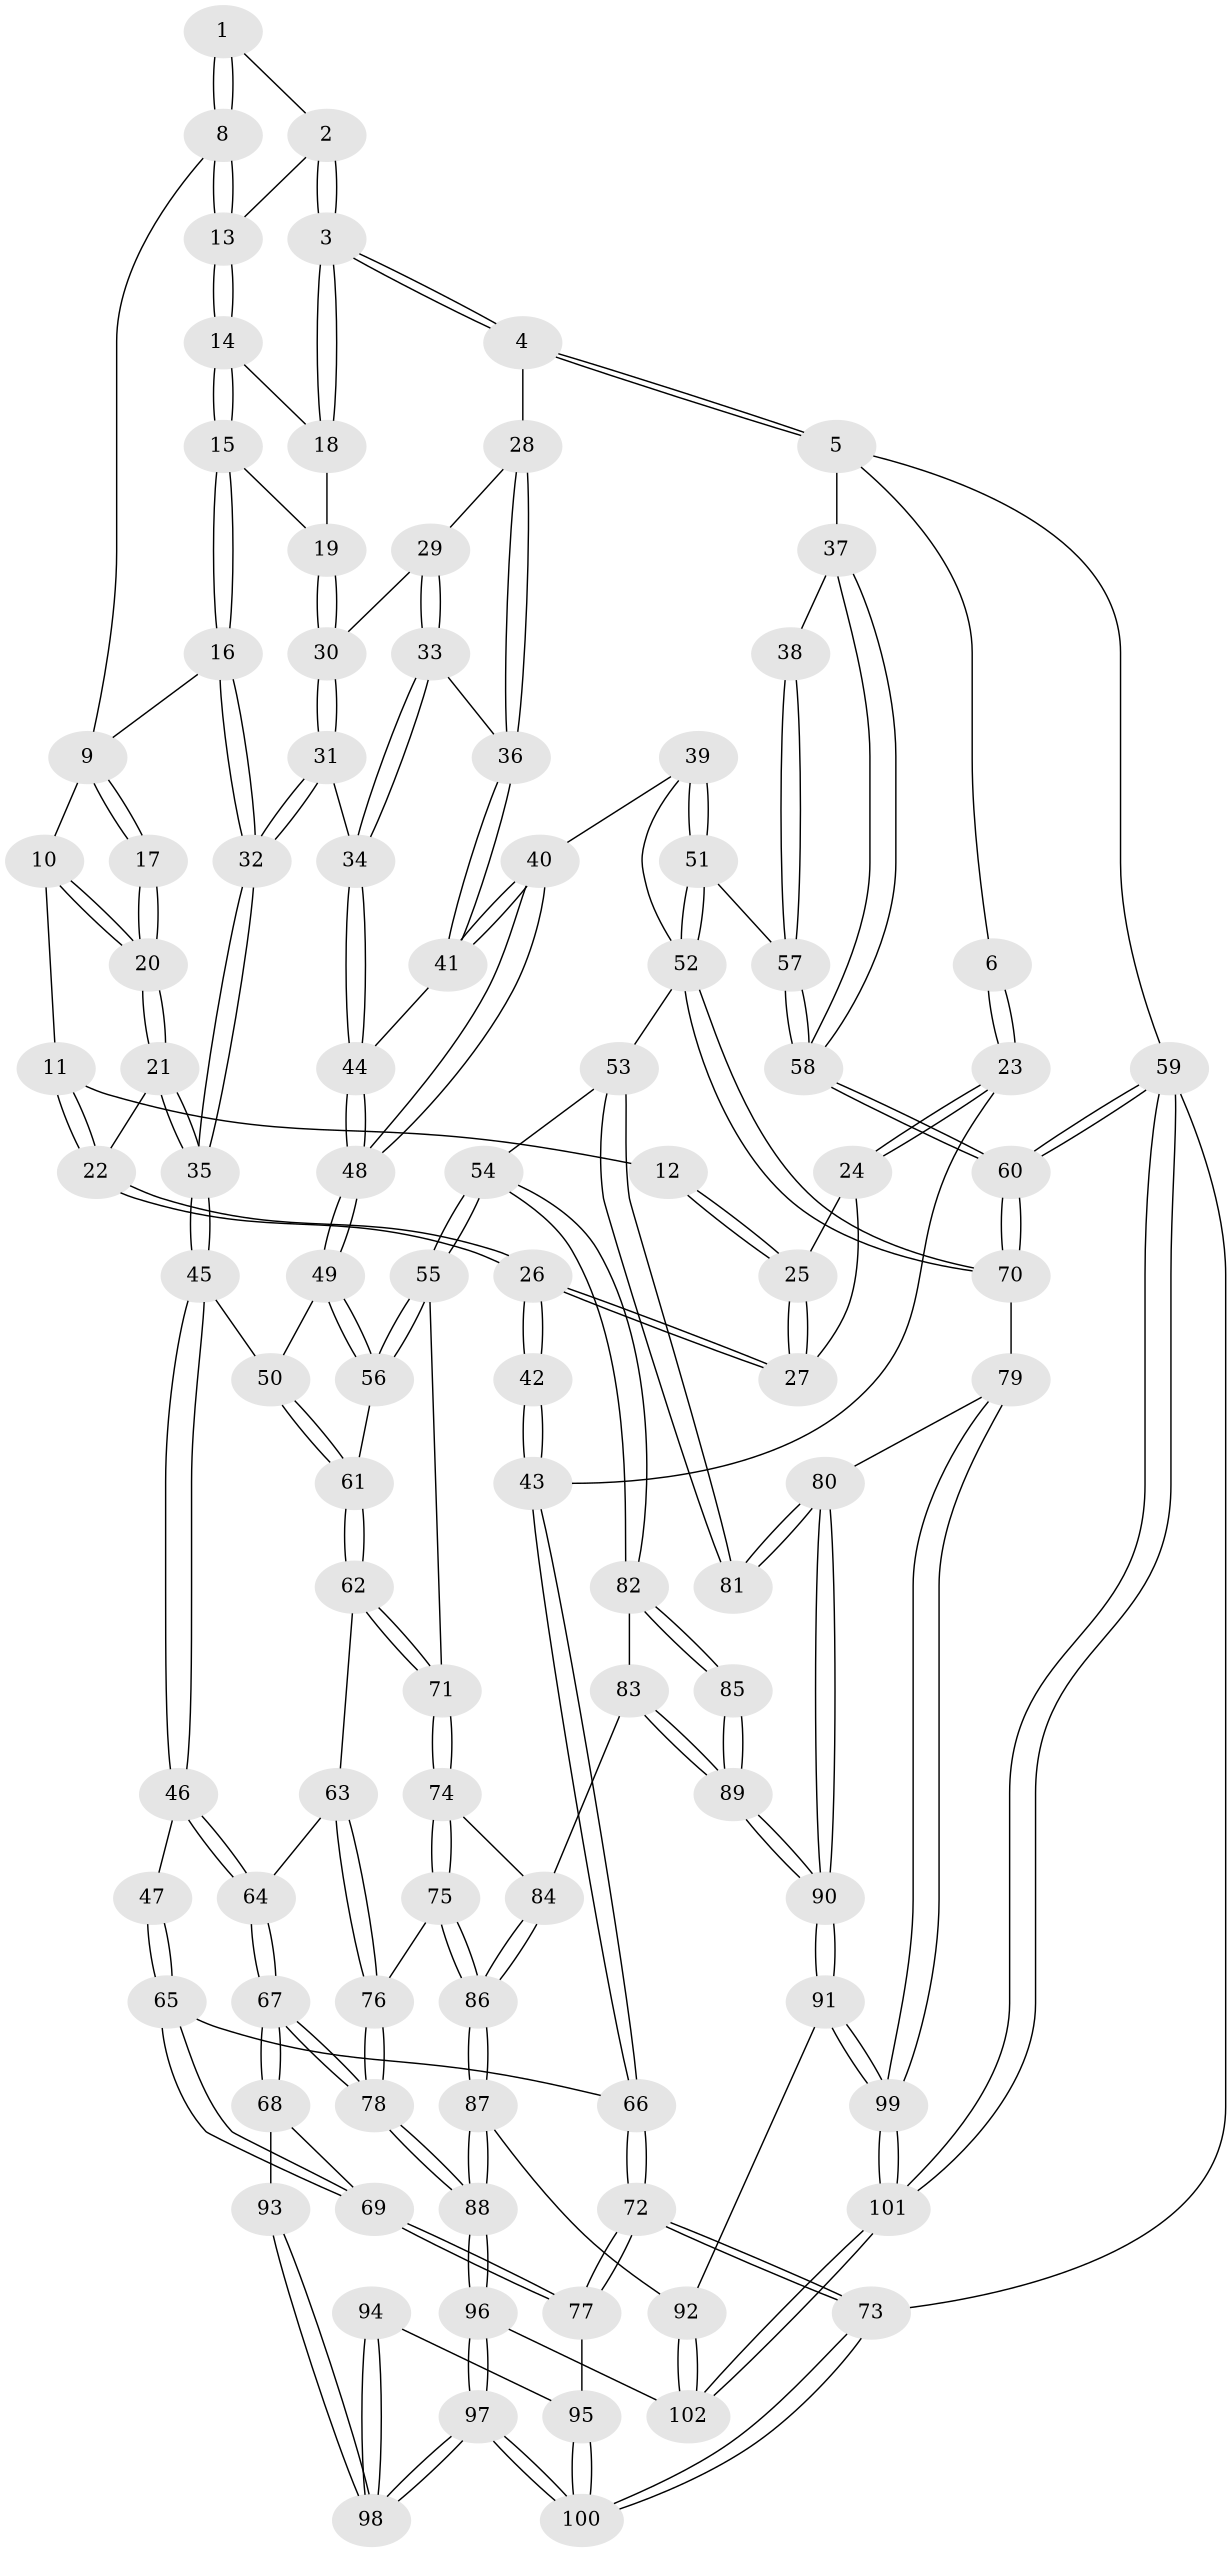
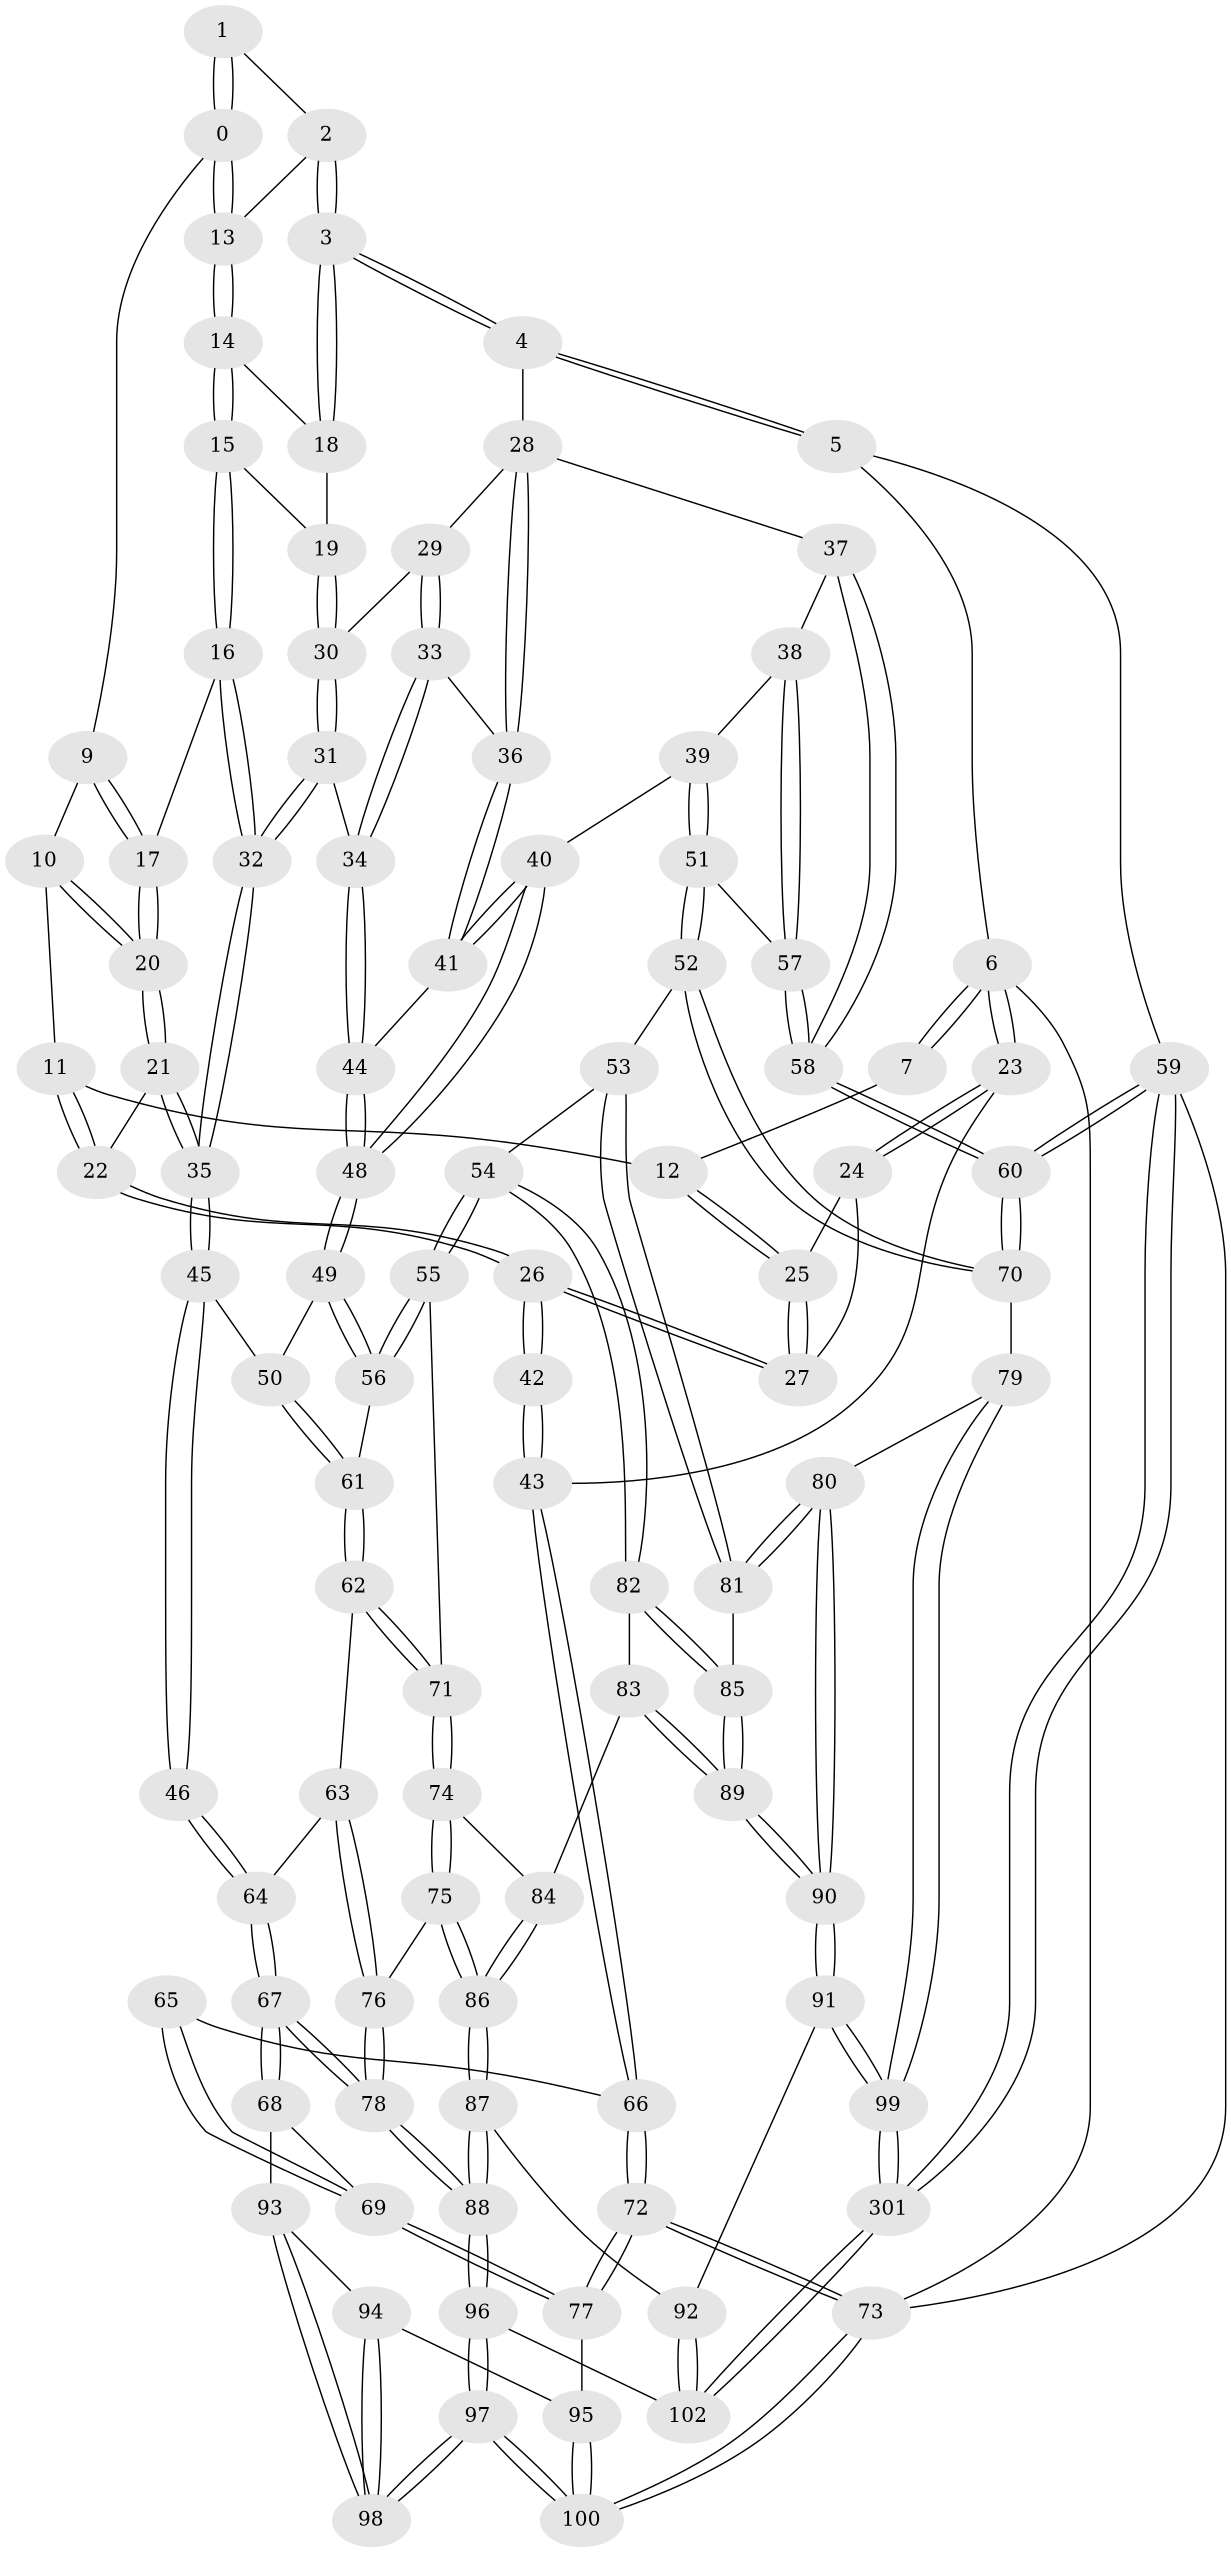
node "8": label "8" -> "0"
edge "5" -- "37": now "28" -- "37"
edge "16" -- "9": now "16" -- "17"
edge "39" -- "52": now "39" -- "38"
node "7": added
edge "81" -- "85": added
edge "6" -- "73": added
node "47": removed
node "101": label "101" -> "301"
edge "93" -- "94": added
